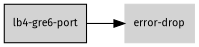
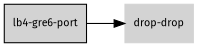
node "error-drop": label "error-drop" -> "drop-drop"
